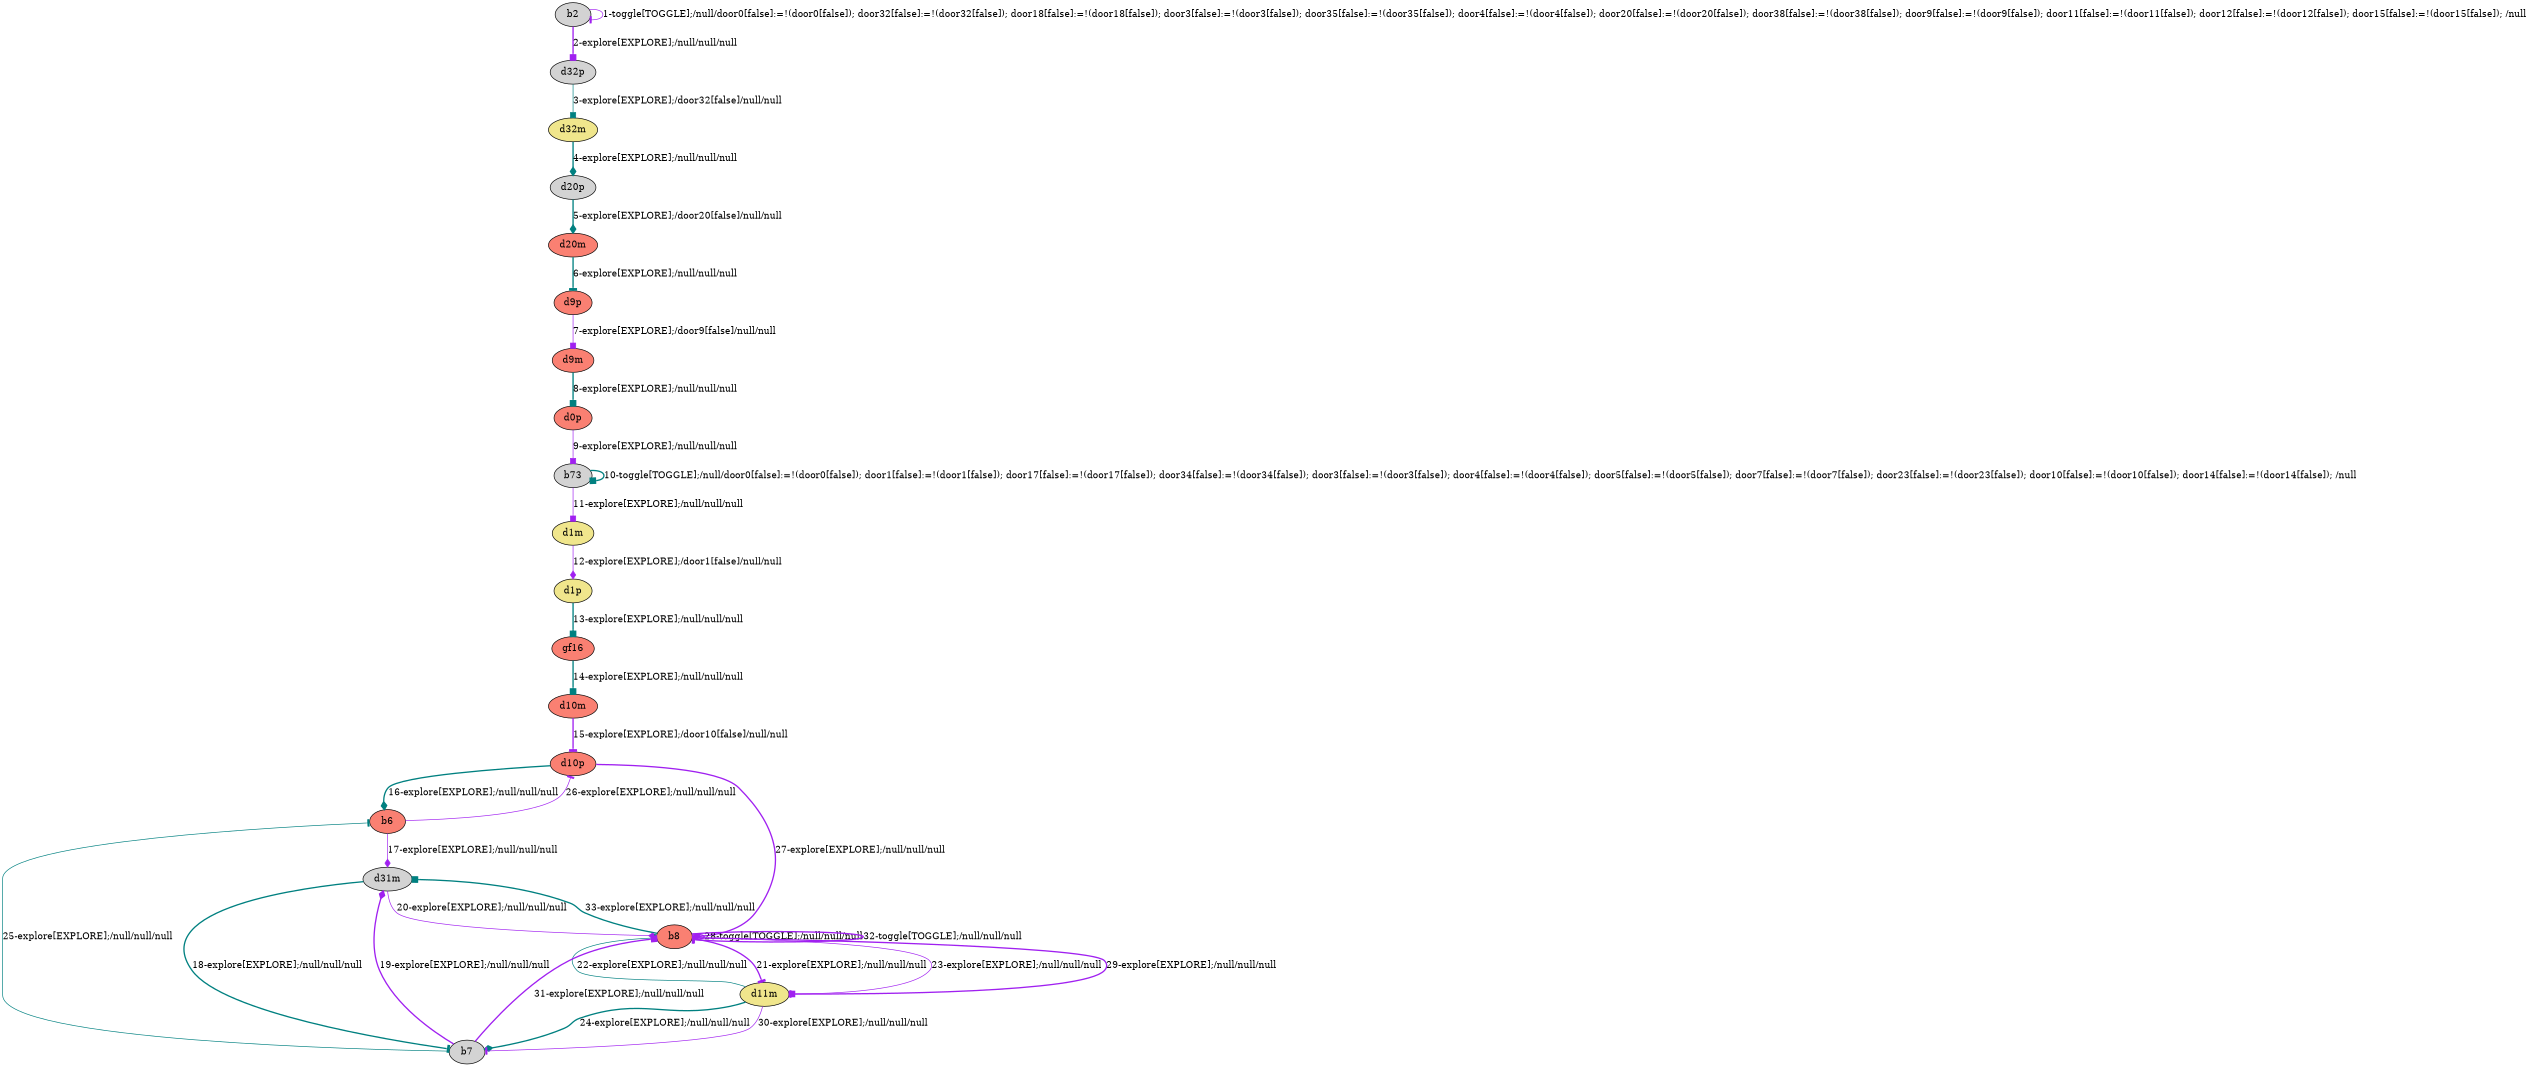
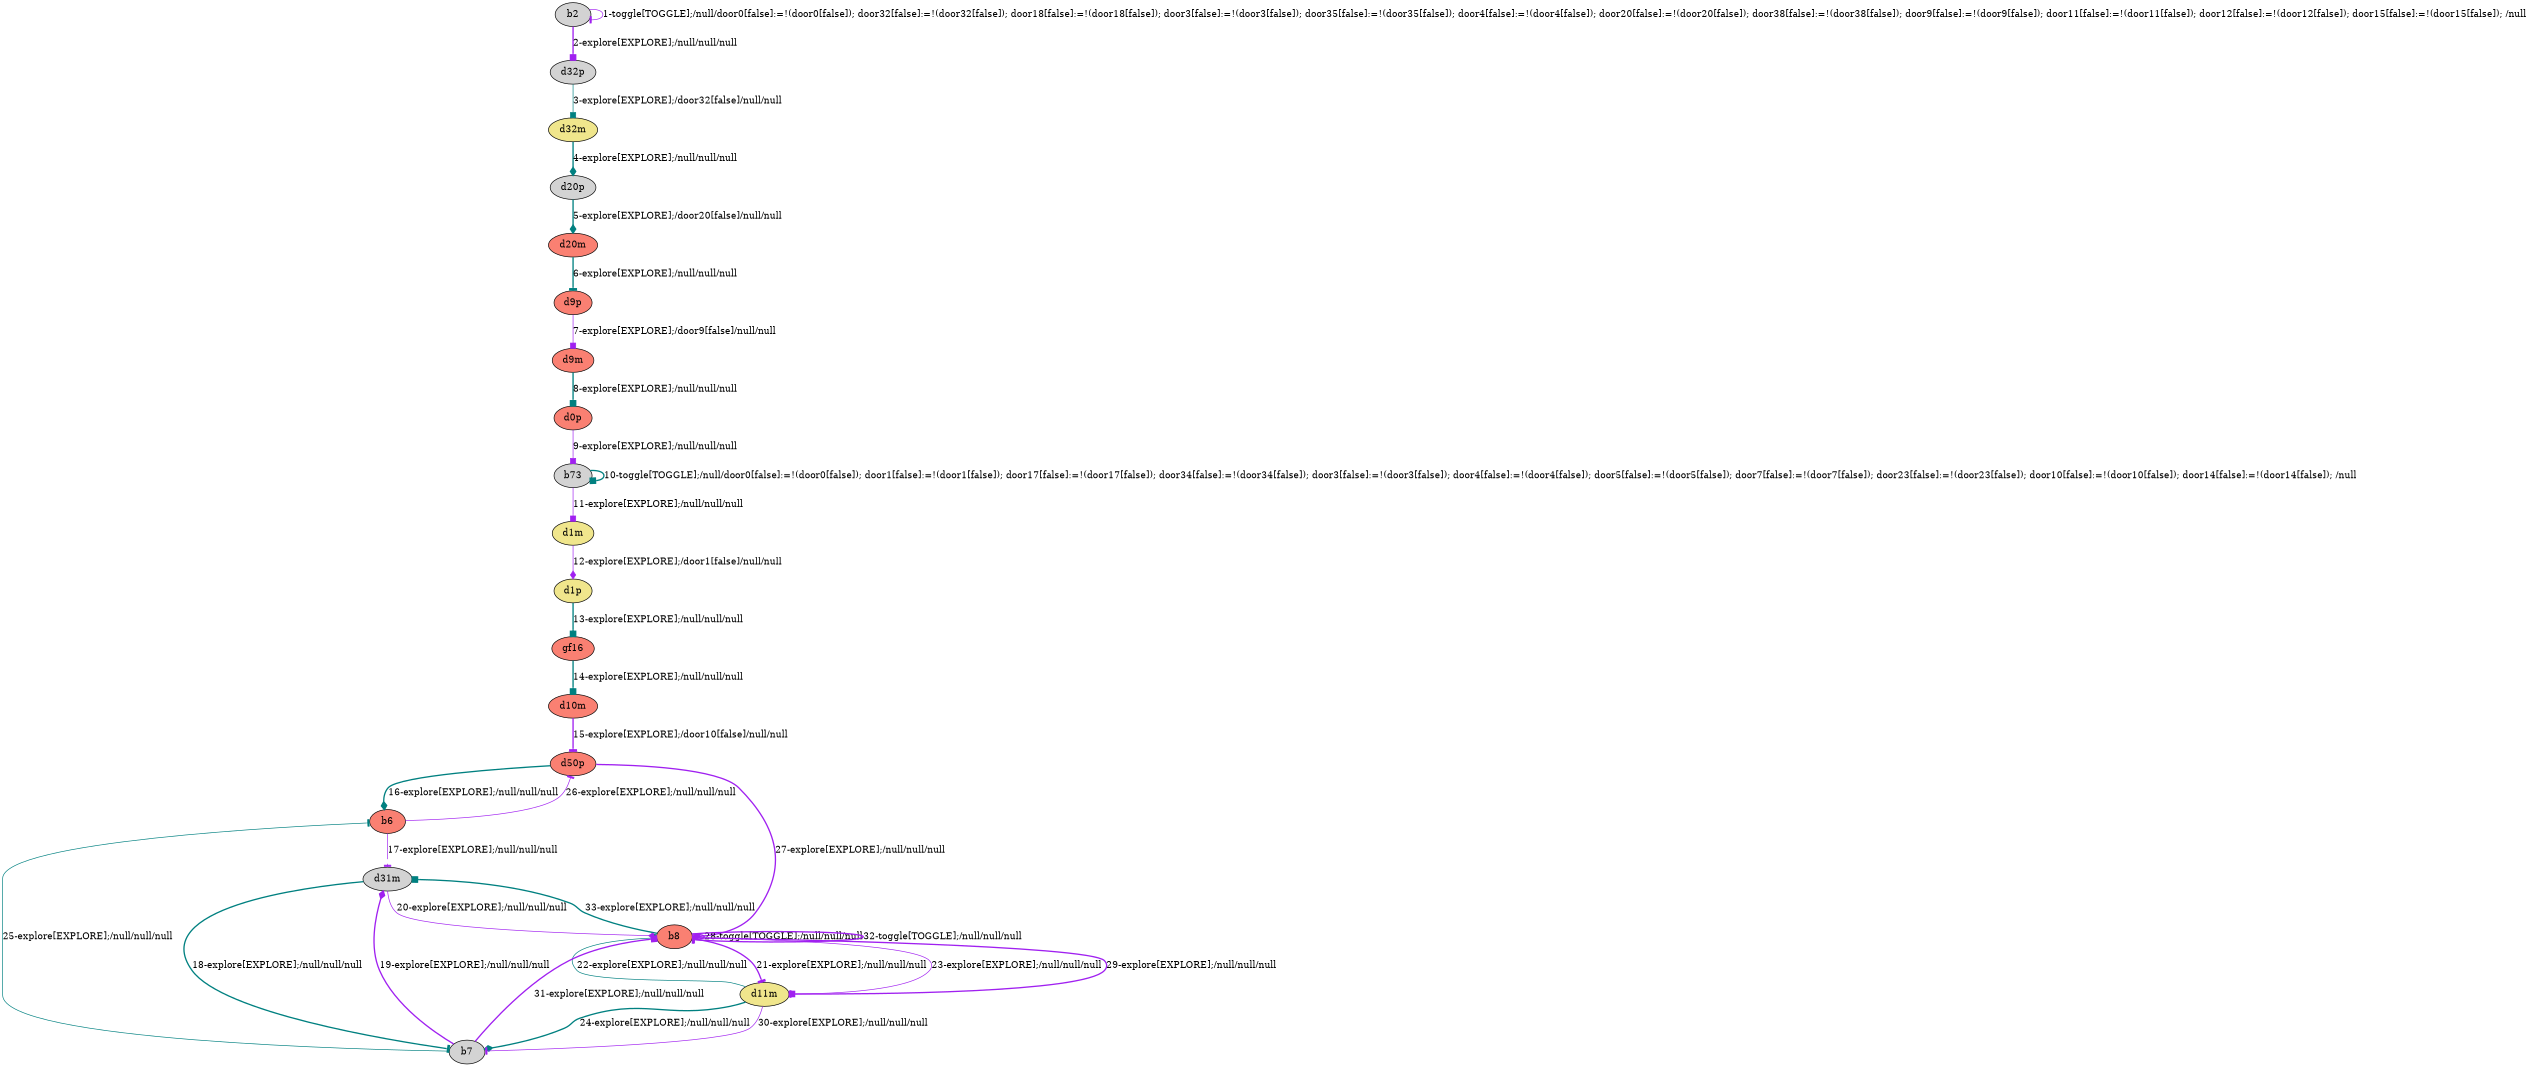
node "d10p": label "d10p" -> "d50p"
edge "b6" -> "d31m": arrowhead diamond -> tee
